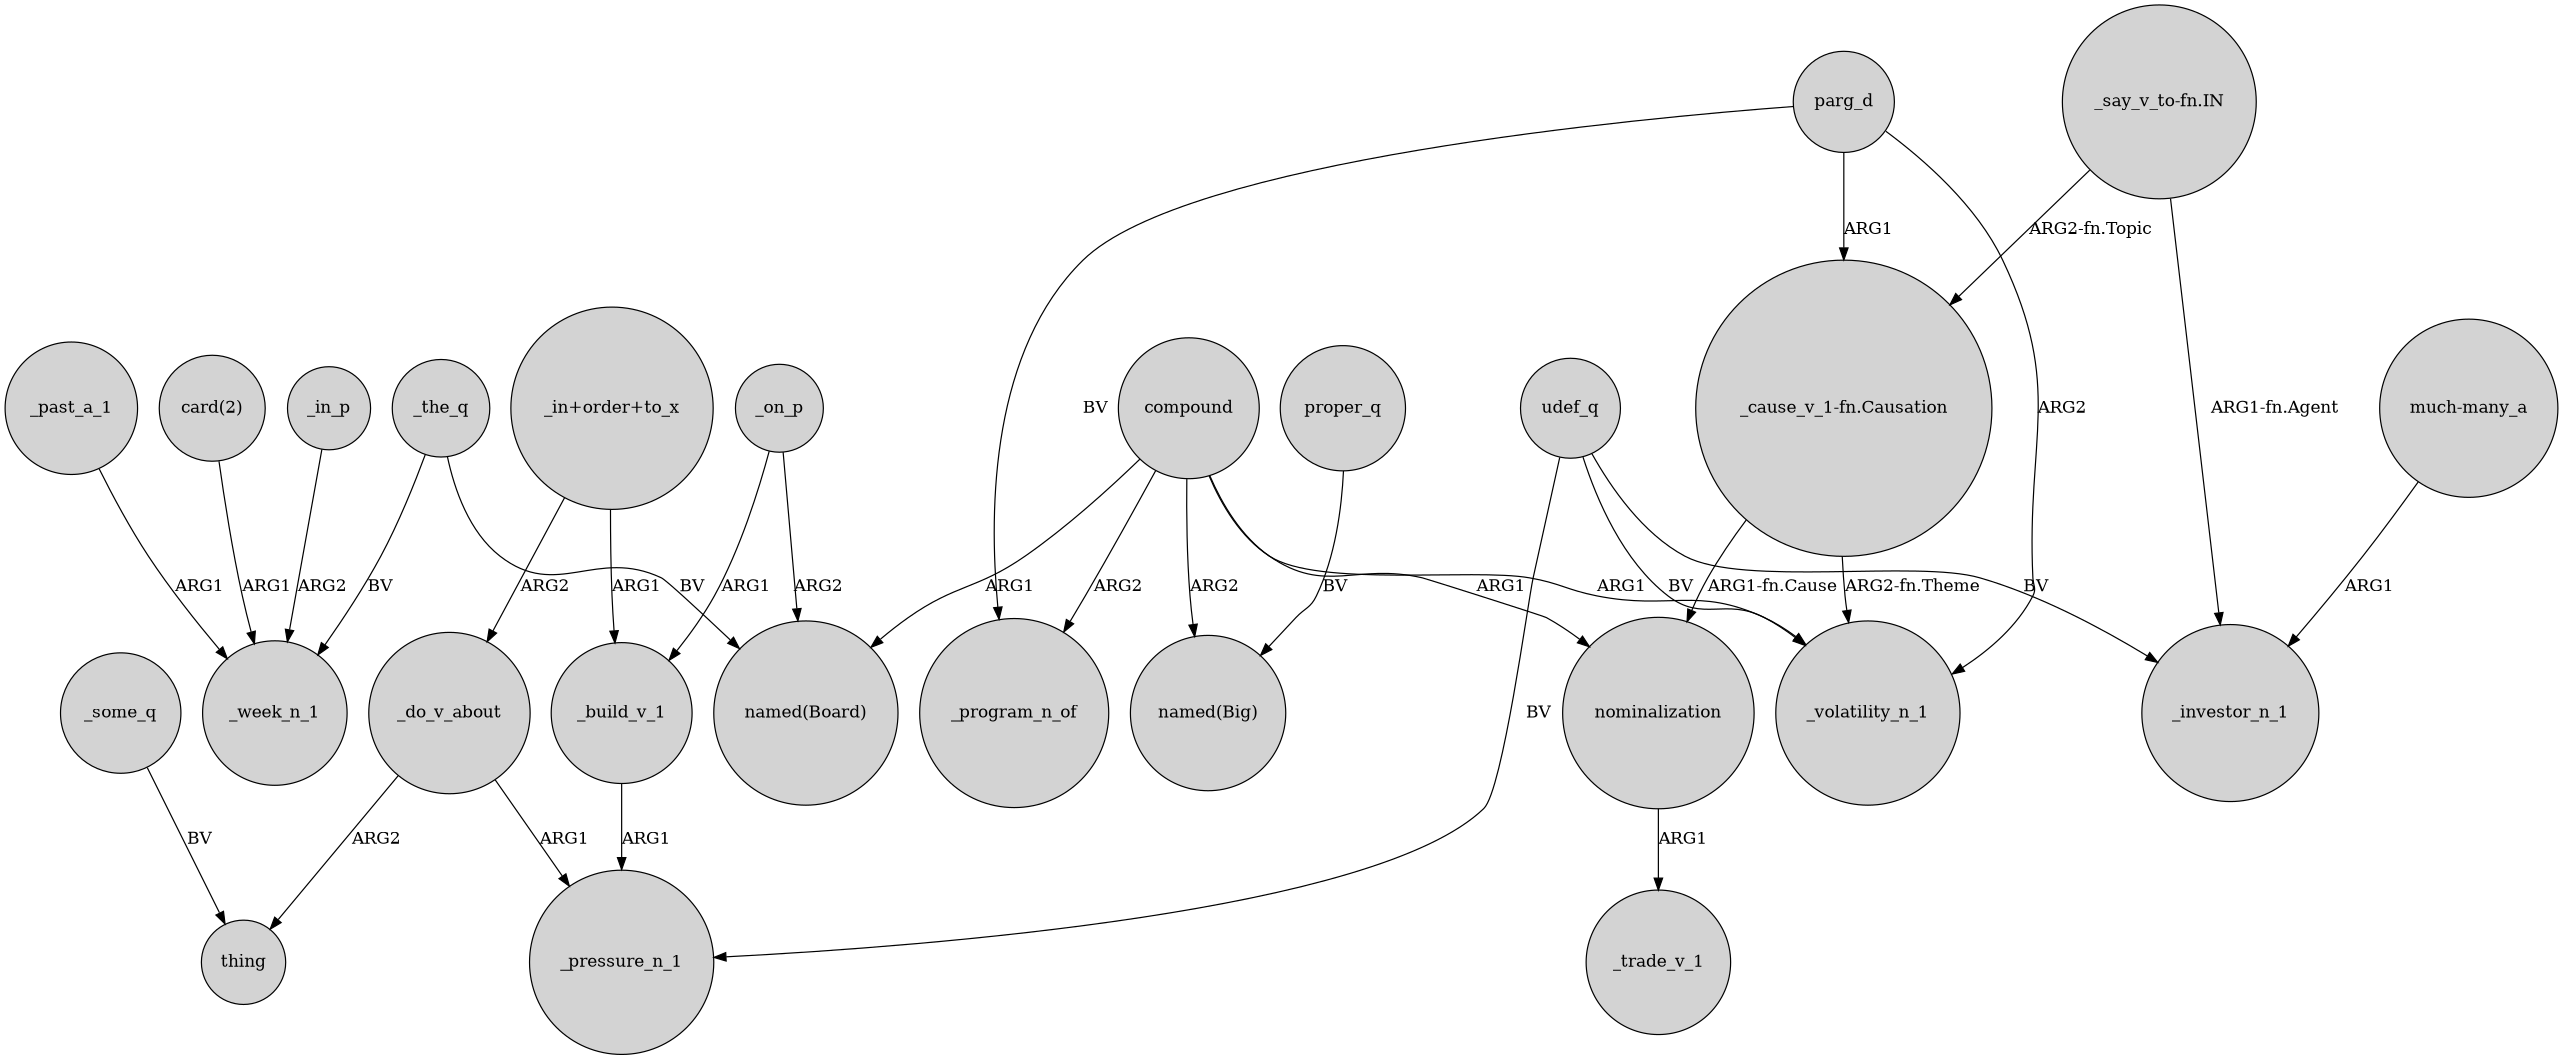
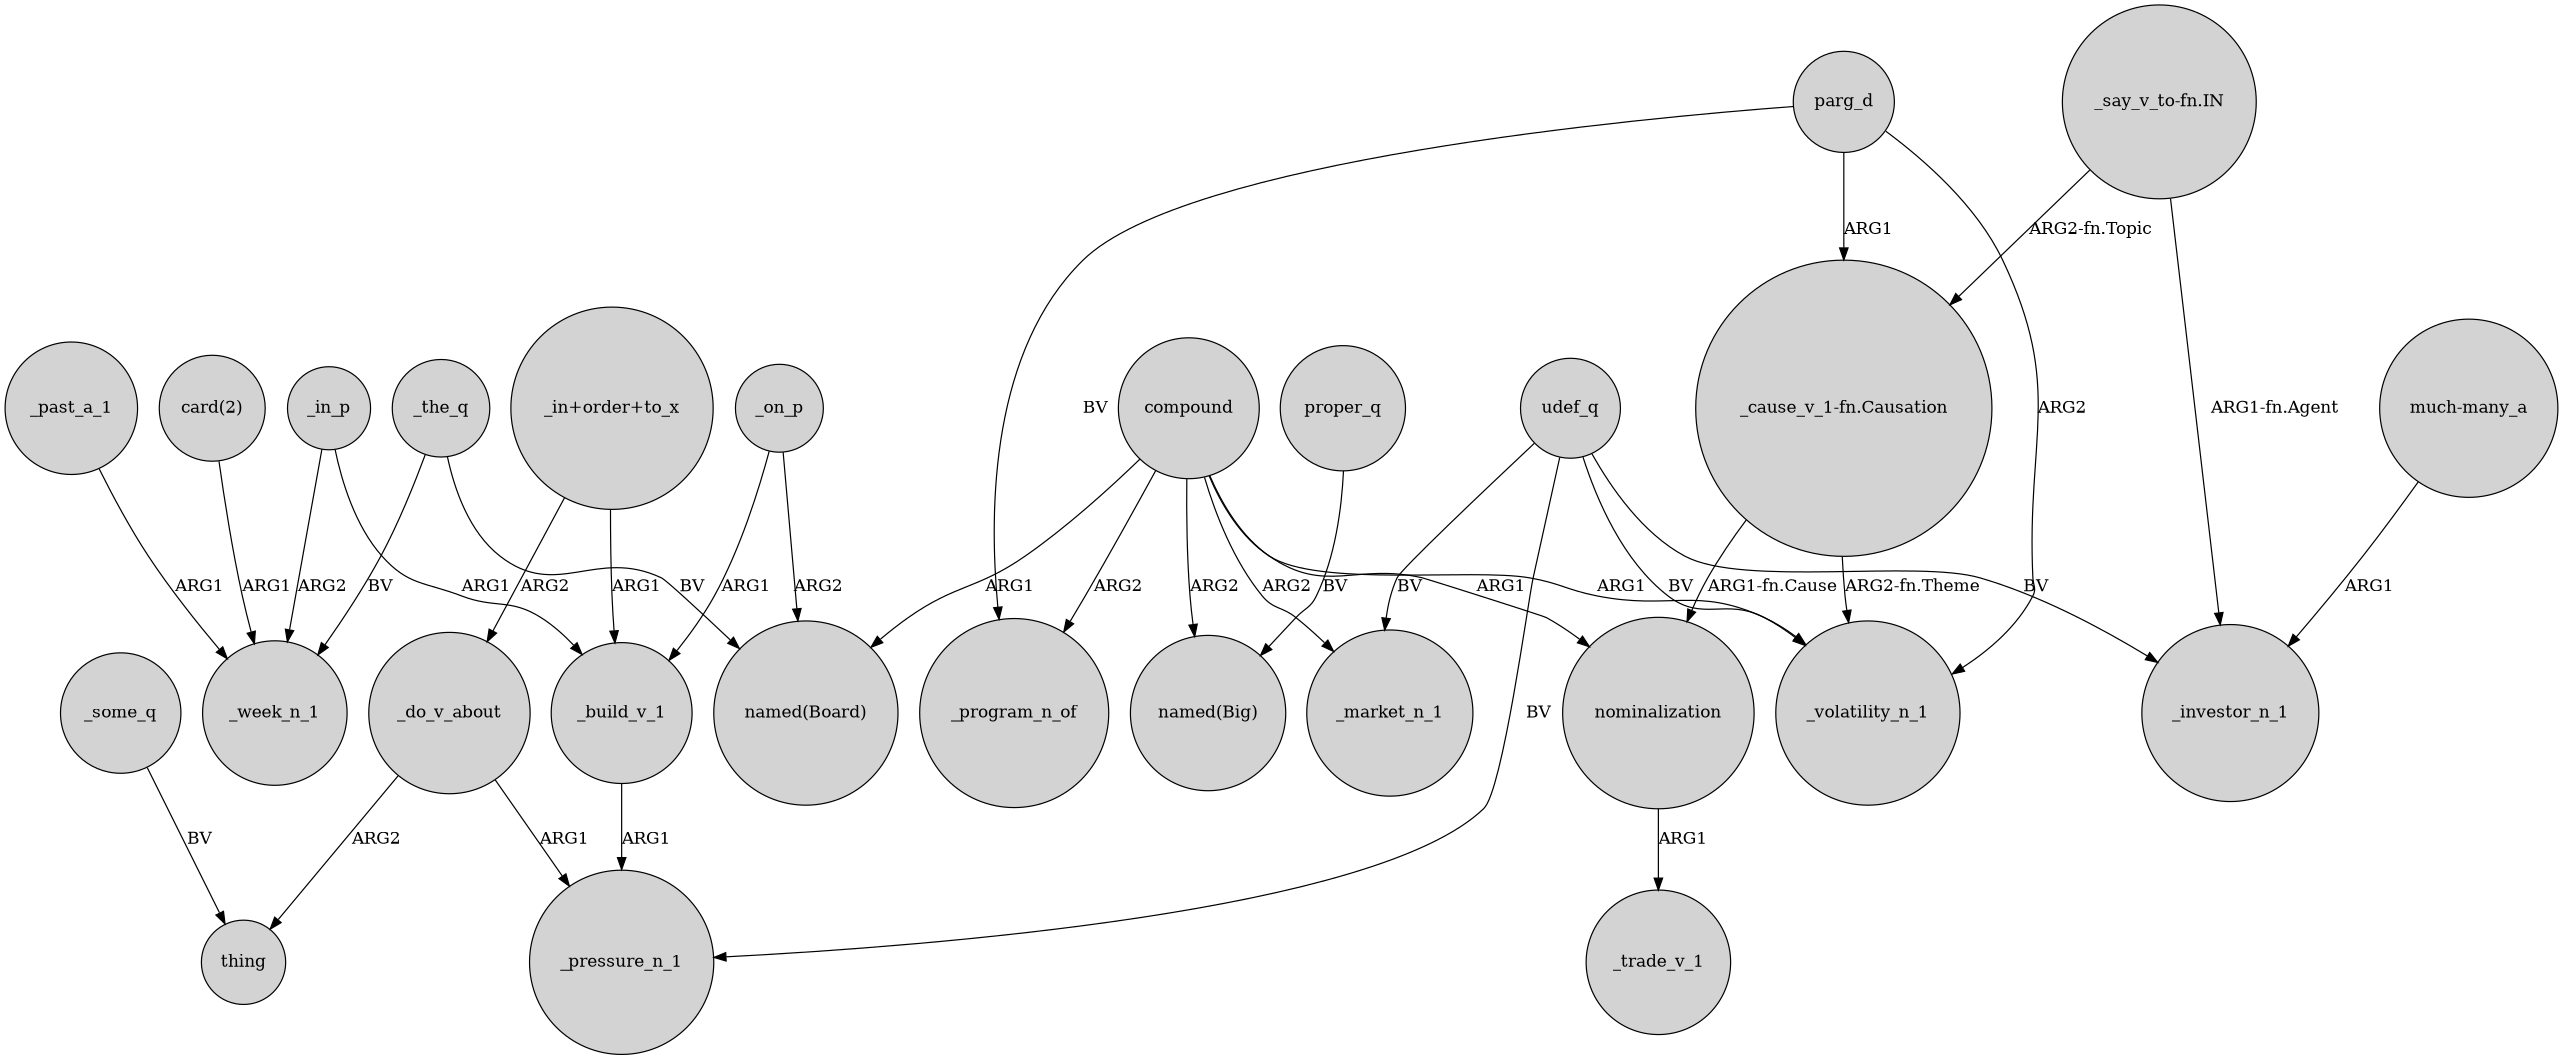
edge "_in_p" -> "_build_v_1": added, label "ARG1"
node "_market_n_1": added
